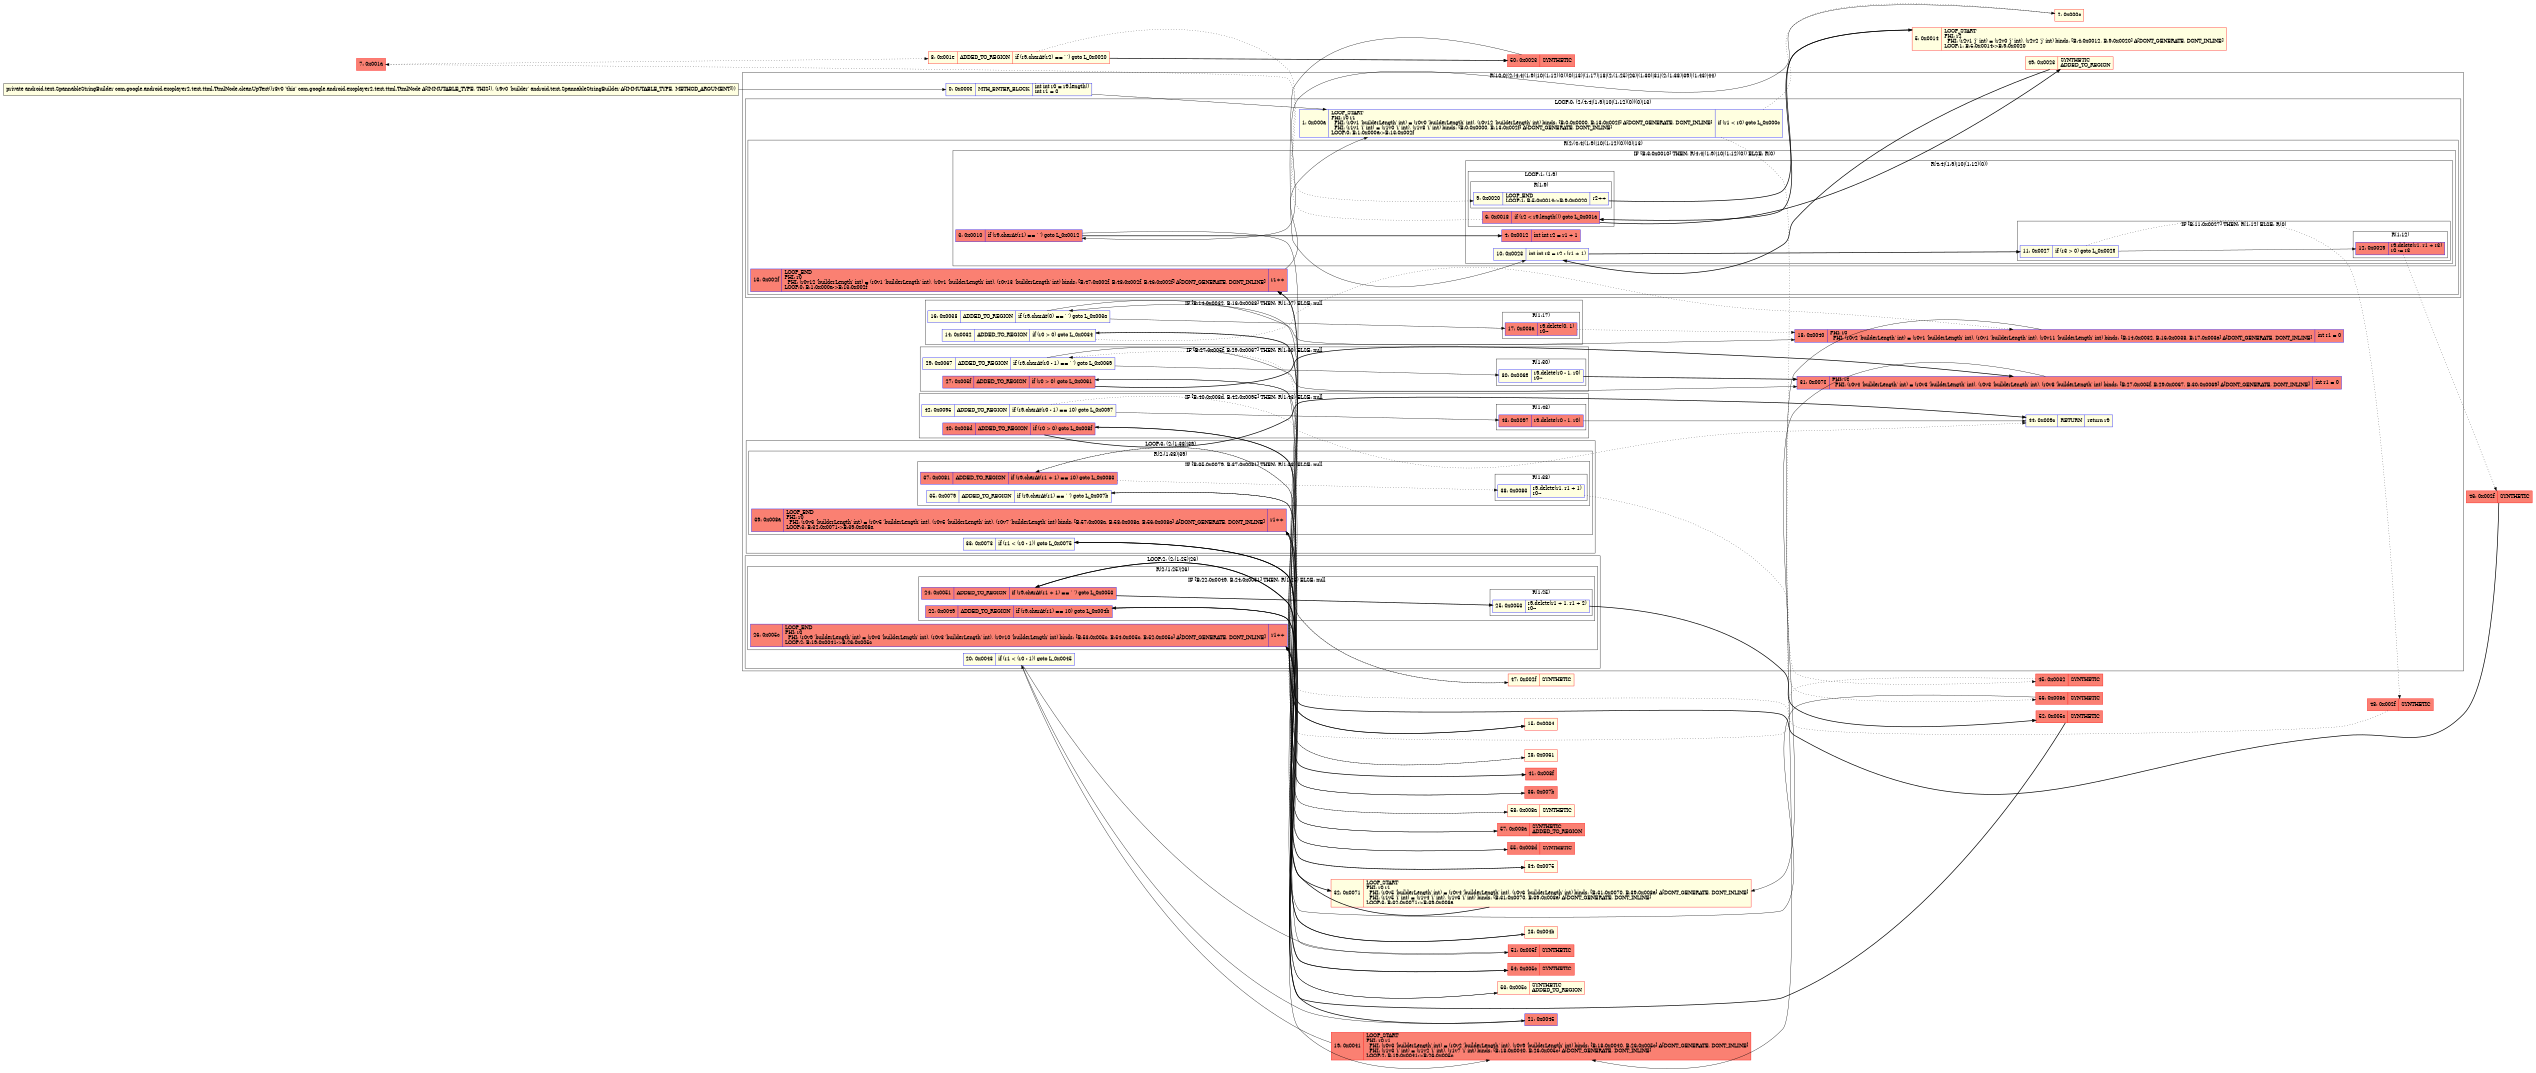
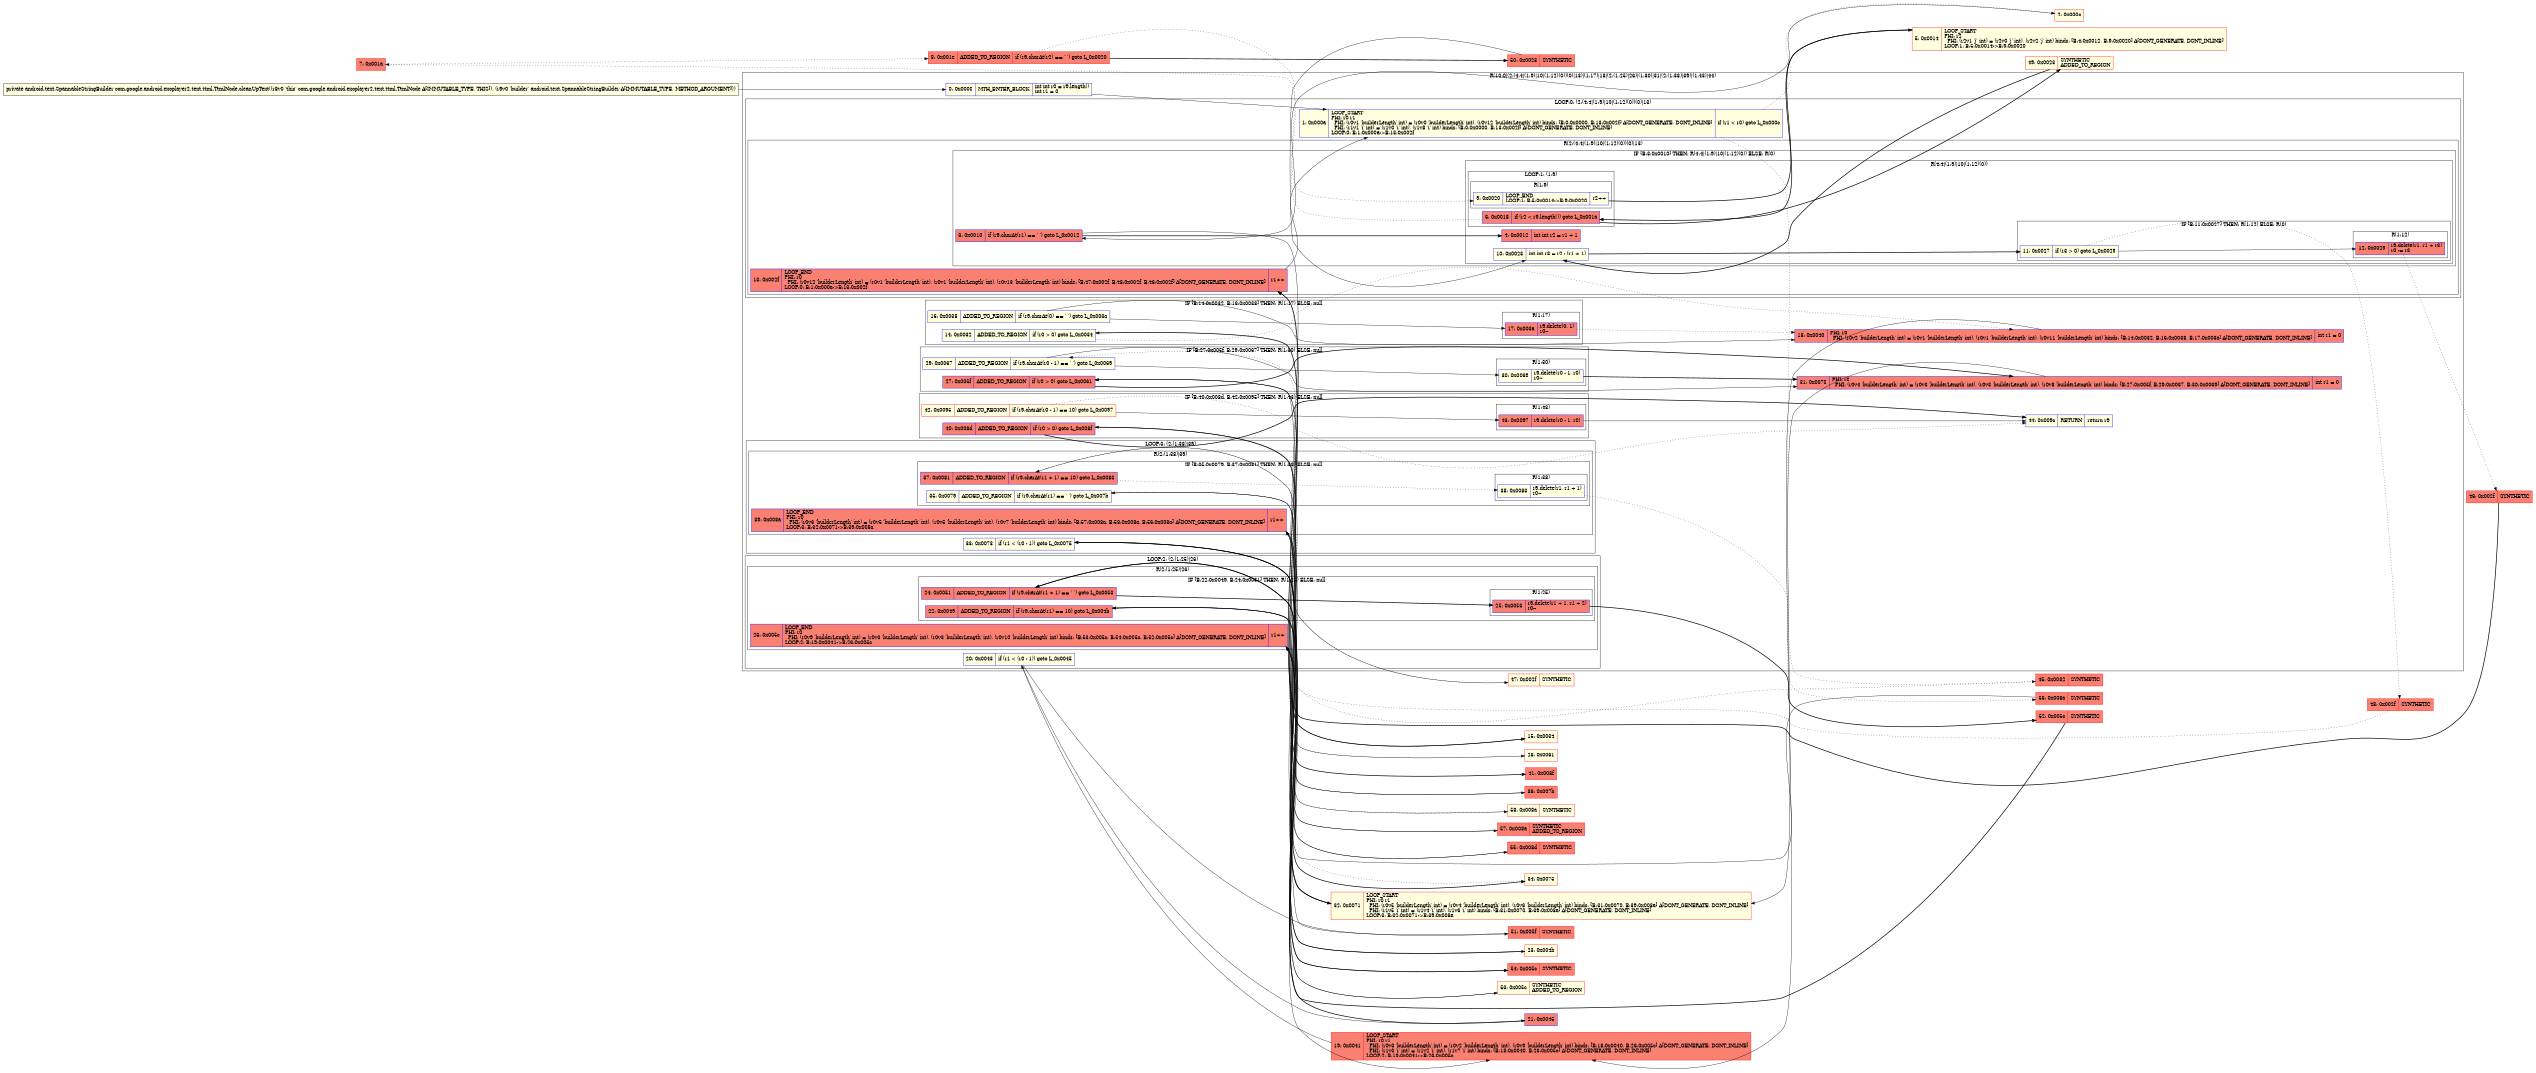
node "8: 0x001e": fillcolor lightyellow -> salmon
edge "15: 0x0034" -> "16: 0x0038": now "15: 0x0034" -> "27: 0x005f"
node "42: 0x0095": color blue -> red
node "25: 0x0053": fillcolor lightyellow -> salmon
